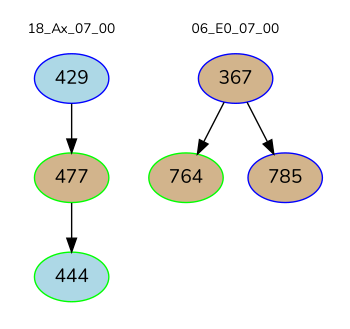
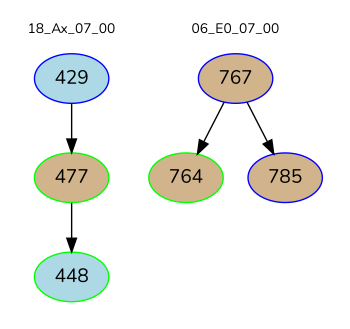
node "367": label "367" -> "767"
node "444": label "444" -> "448"
